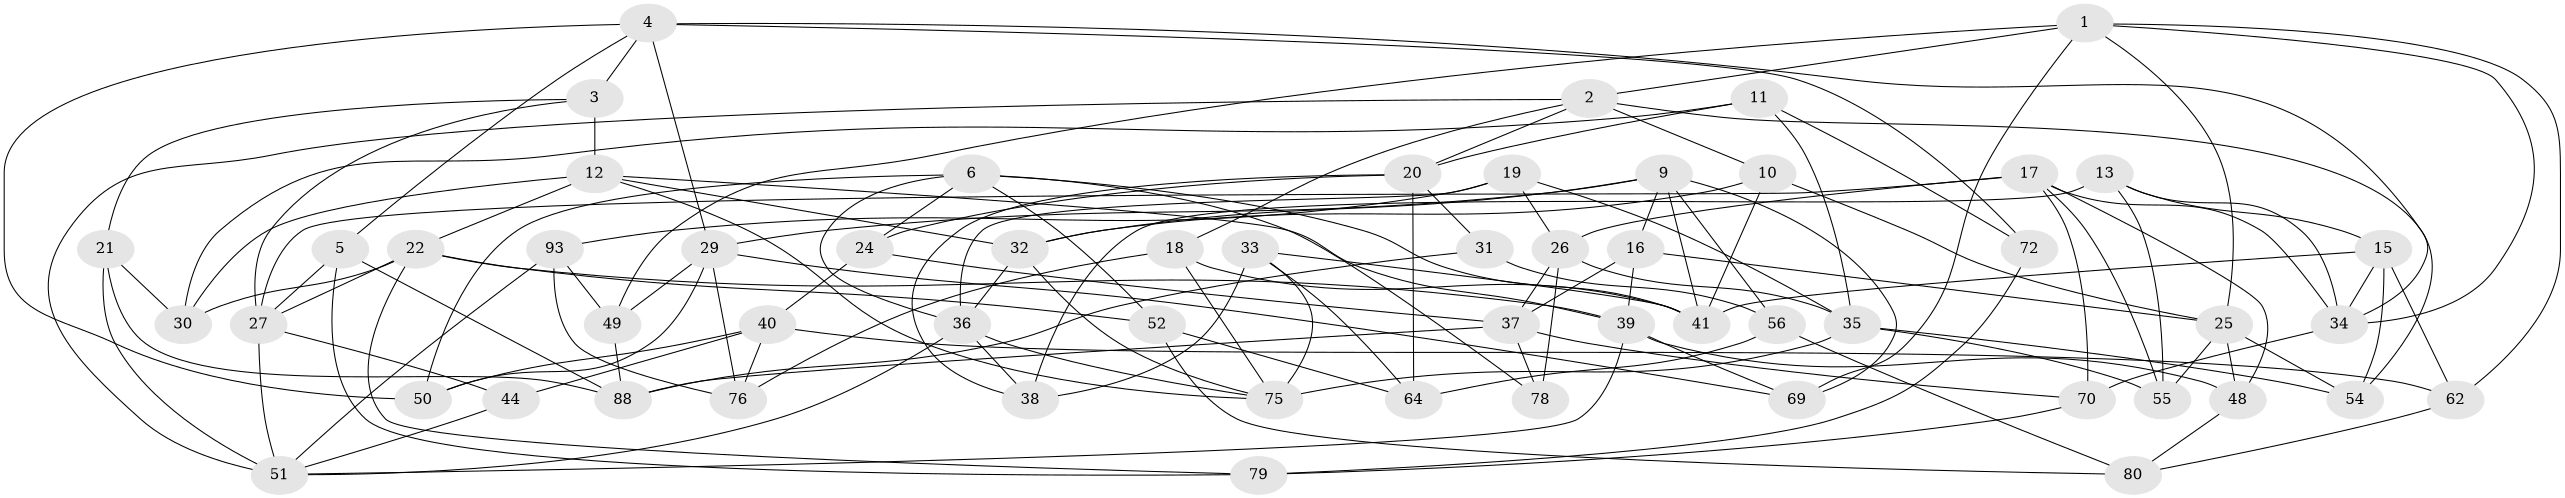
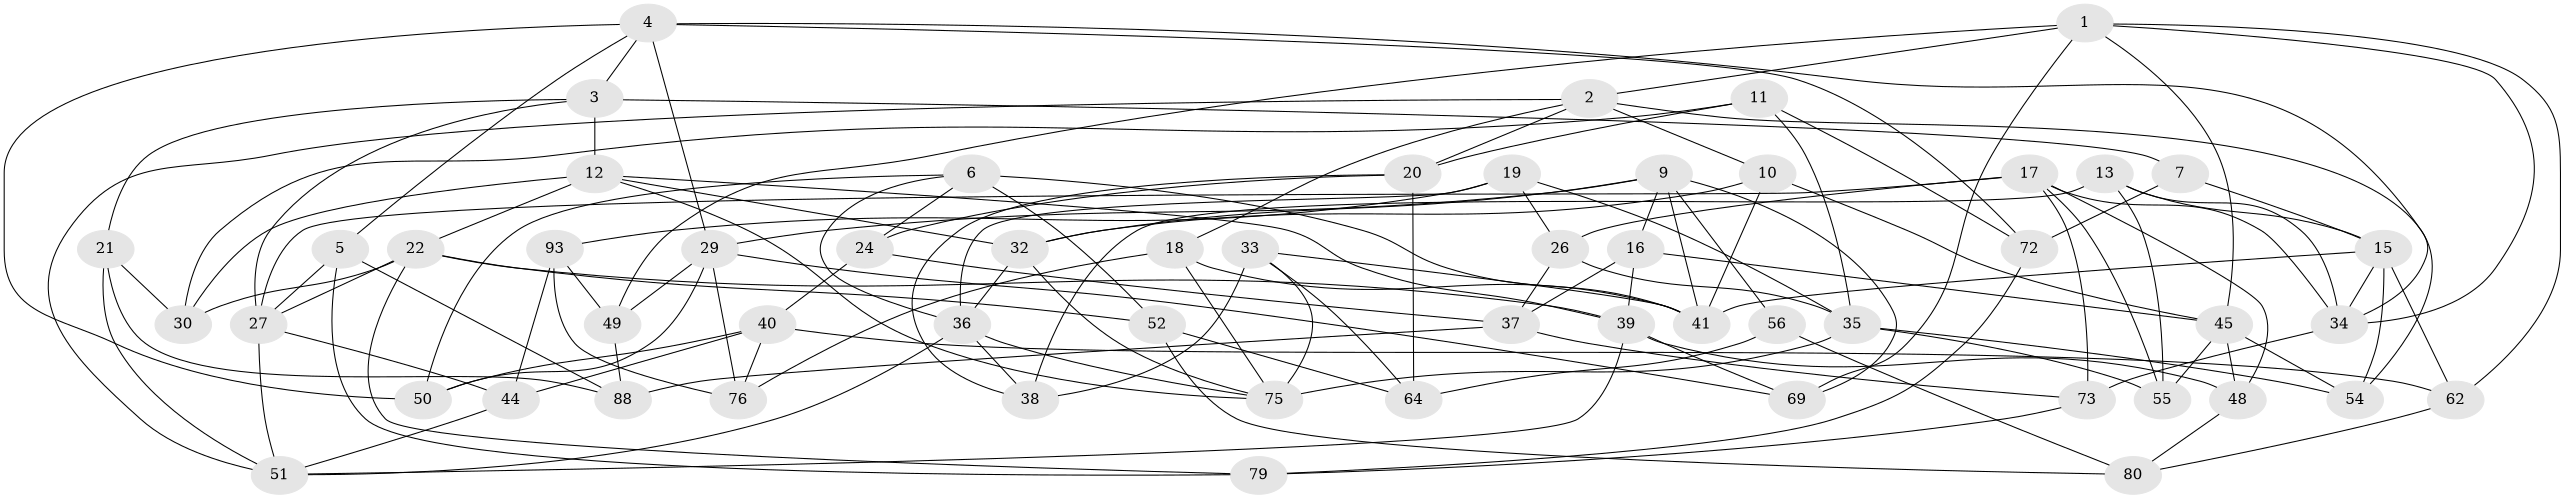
node "7": added
node "31": removed
node "25": label "25" -> "45"
edge "93" -- "51": now "93" -- "44"
node "78": removed
node "70": label "70" -> "73"
